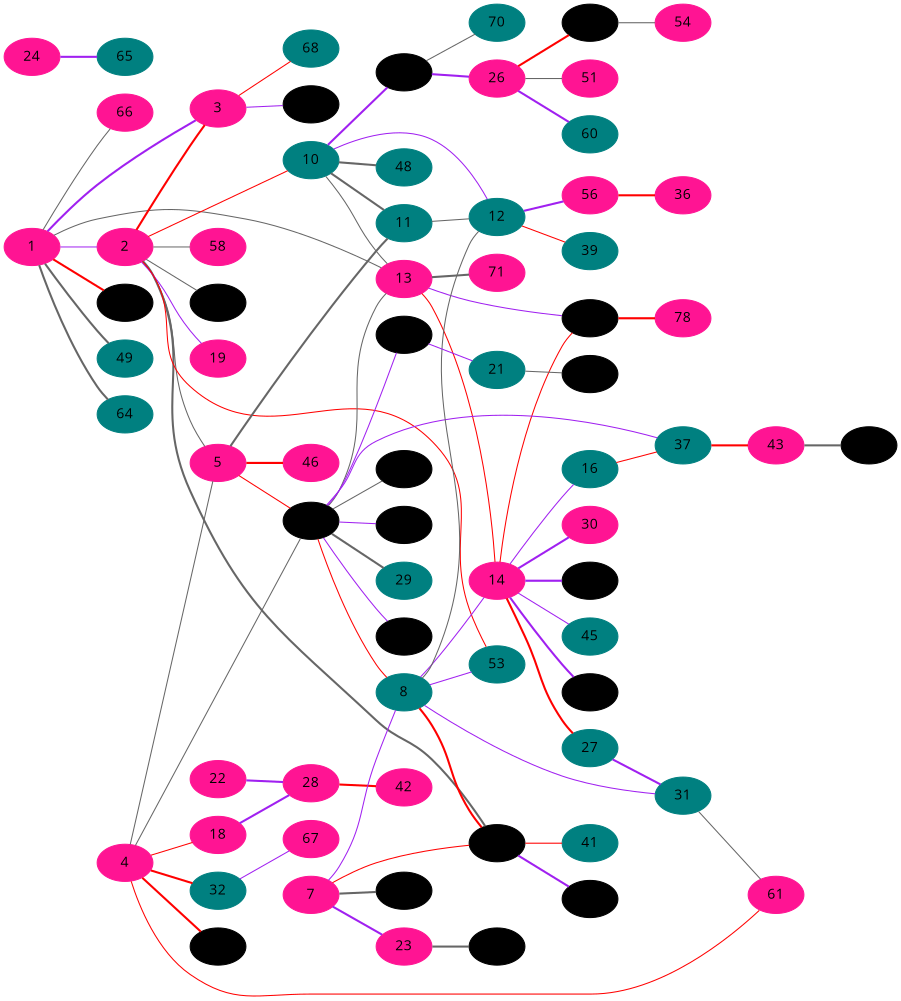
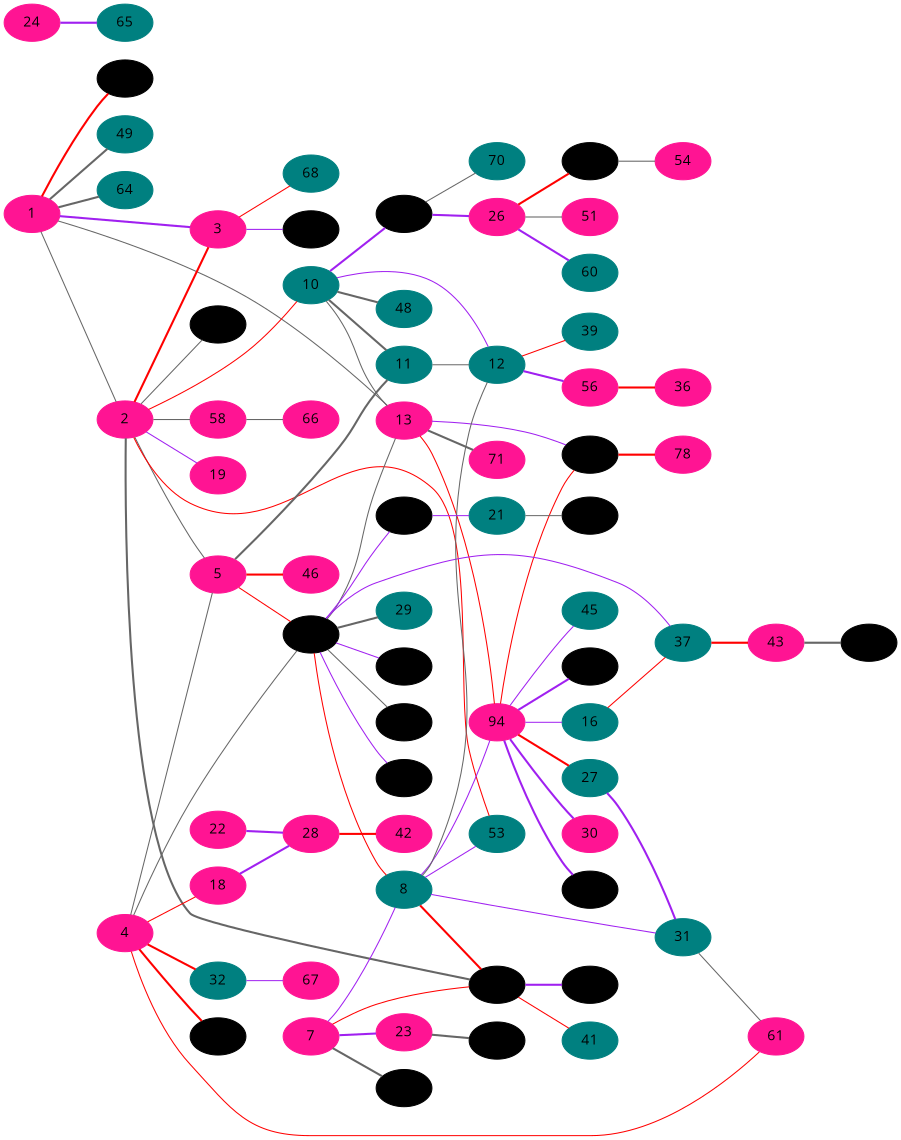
edge "66" -- "1": now "66" -- "58"
edge "1" -- "2": color purple -> gray40
node "14": label "14" -> "94"
